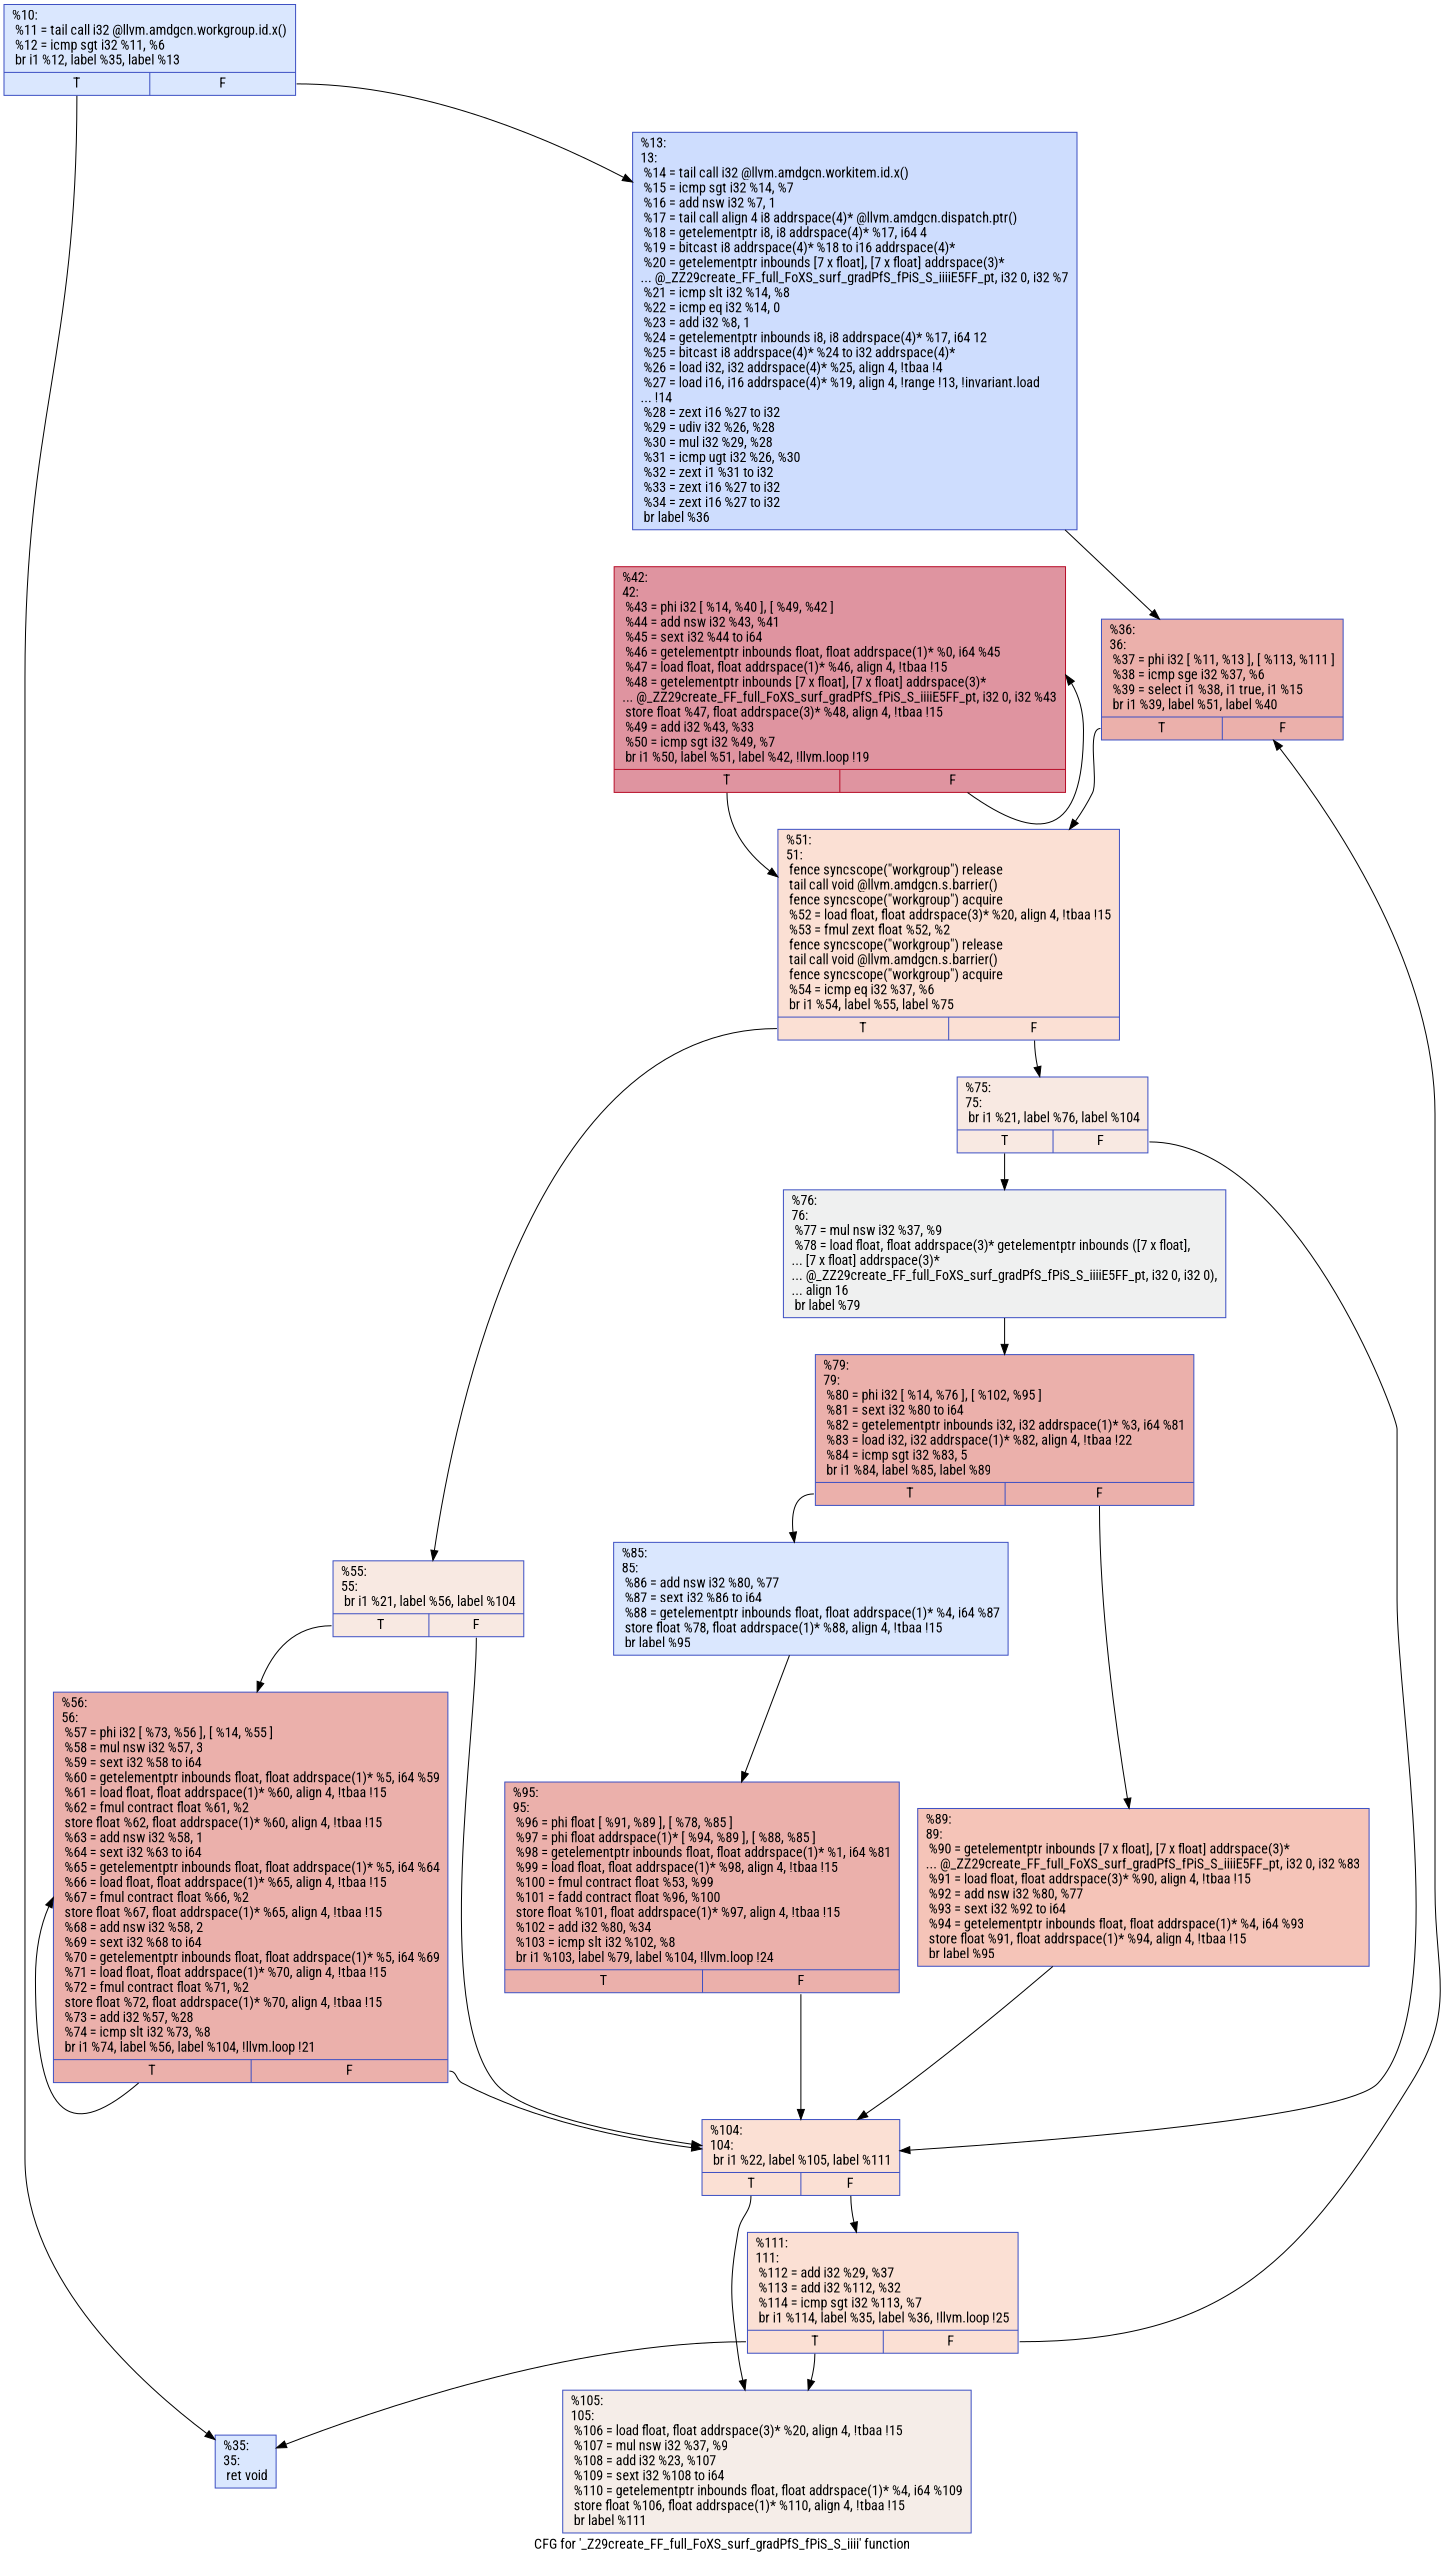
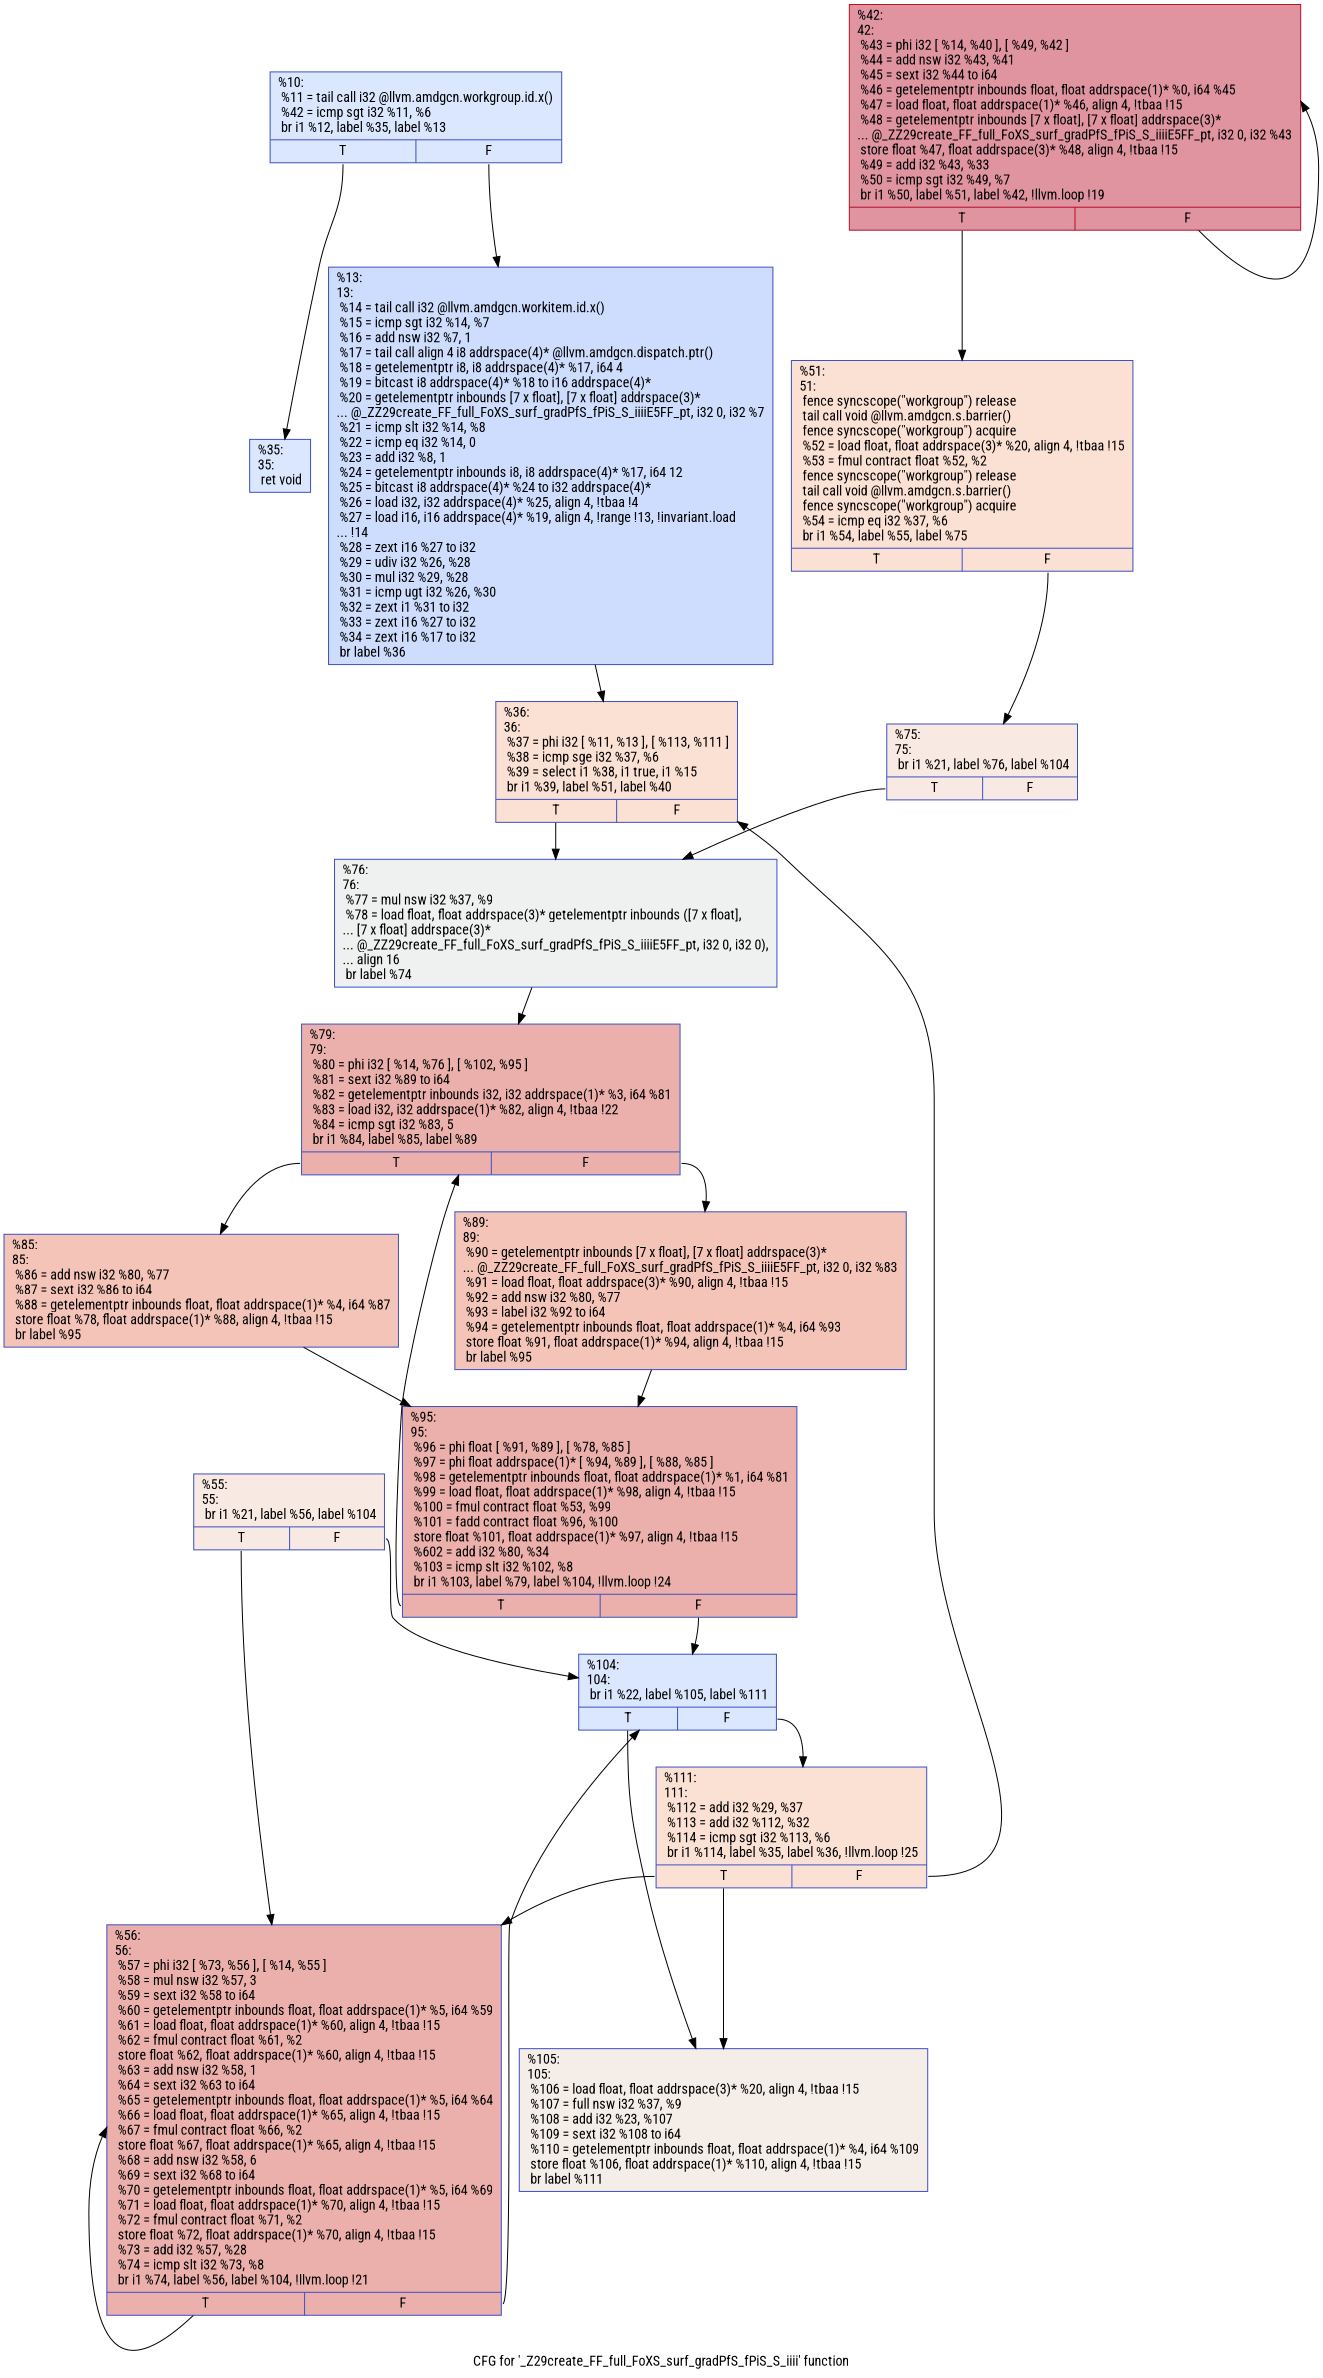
node "%10:": text "%12 = icmp sgt i32 %11, %6" -> "%42 = icmp sgt i32 %11, %6"
node "%13:": text "%34 = zext i16 %27 to i32" -> "%34 = zext i16 %17 to i32"
node "%36:": fillcolor #d24b4070 -> #f7b99e70
edge "%36:" -> "%51:": now "%36:" -> "%76:"
node "%51:": text "%53 = fmul zext float %52, %2" -> "%53 = fmul contract float %52, %2"
edge "%51:" -> "%55:": removed
node "%76:": text "br label %79" -> "br label %74"
edge "%95:" -> "%79:": added
node "%79:": text "%81 = sext i32 %80 to i64" -> "%81 = sext i32 %89 to i64"
node "%85:": fillcolor #abc8fd70 -> #e97a5f70
edge "%75:" -> "%104:": removed
node "%89:": text "%93 = sext i32 %92 to i64" -> "%93 = label i32 %92 to i64"
node "%56:": text "%68 = add nsw i32 %58, 2" -> "%68 = add nsw i32 %58, 6"
node "%95:": text "%102 = add i32 %80, %34" -> "%602 = add i32 %80, %34"
edge "%89:" -> "%104:": now "%89:" -> "%95:"
node "%104:": fillcolor #f7b99e70 -> #abc8fd70
node "%111:": text "%114 = icmp sgt i32 %113, %7" -> "%114 = icmp sgt i32 %113, %6"
edge "%111:" -> "%35:": now "%111:" -> "%56:"
node "%105:": text "%107 = mul nsw i32 %37, %9" -> "%107 = full nsw i32 %37, %9"
